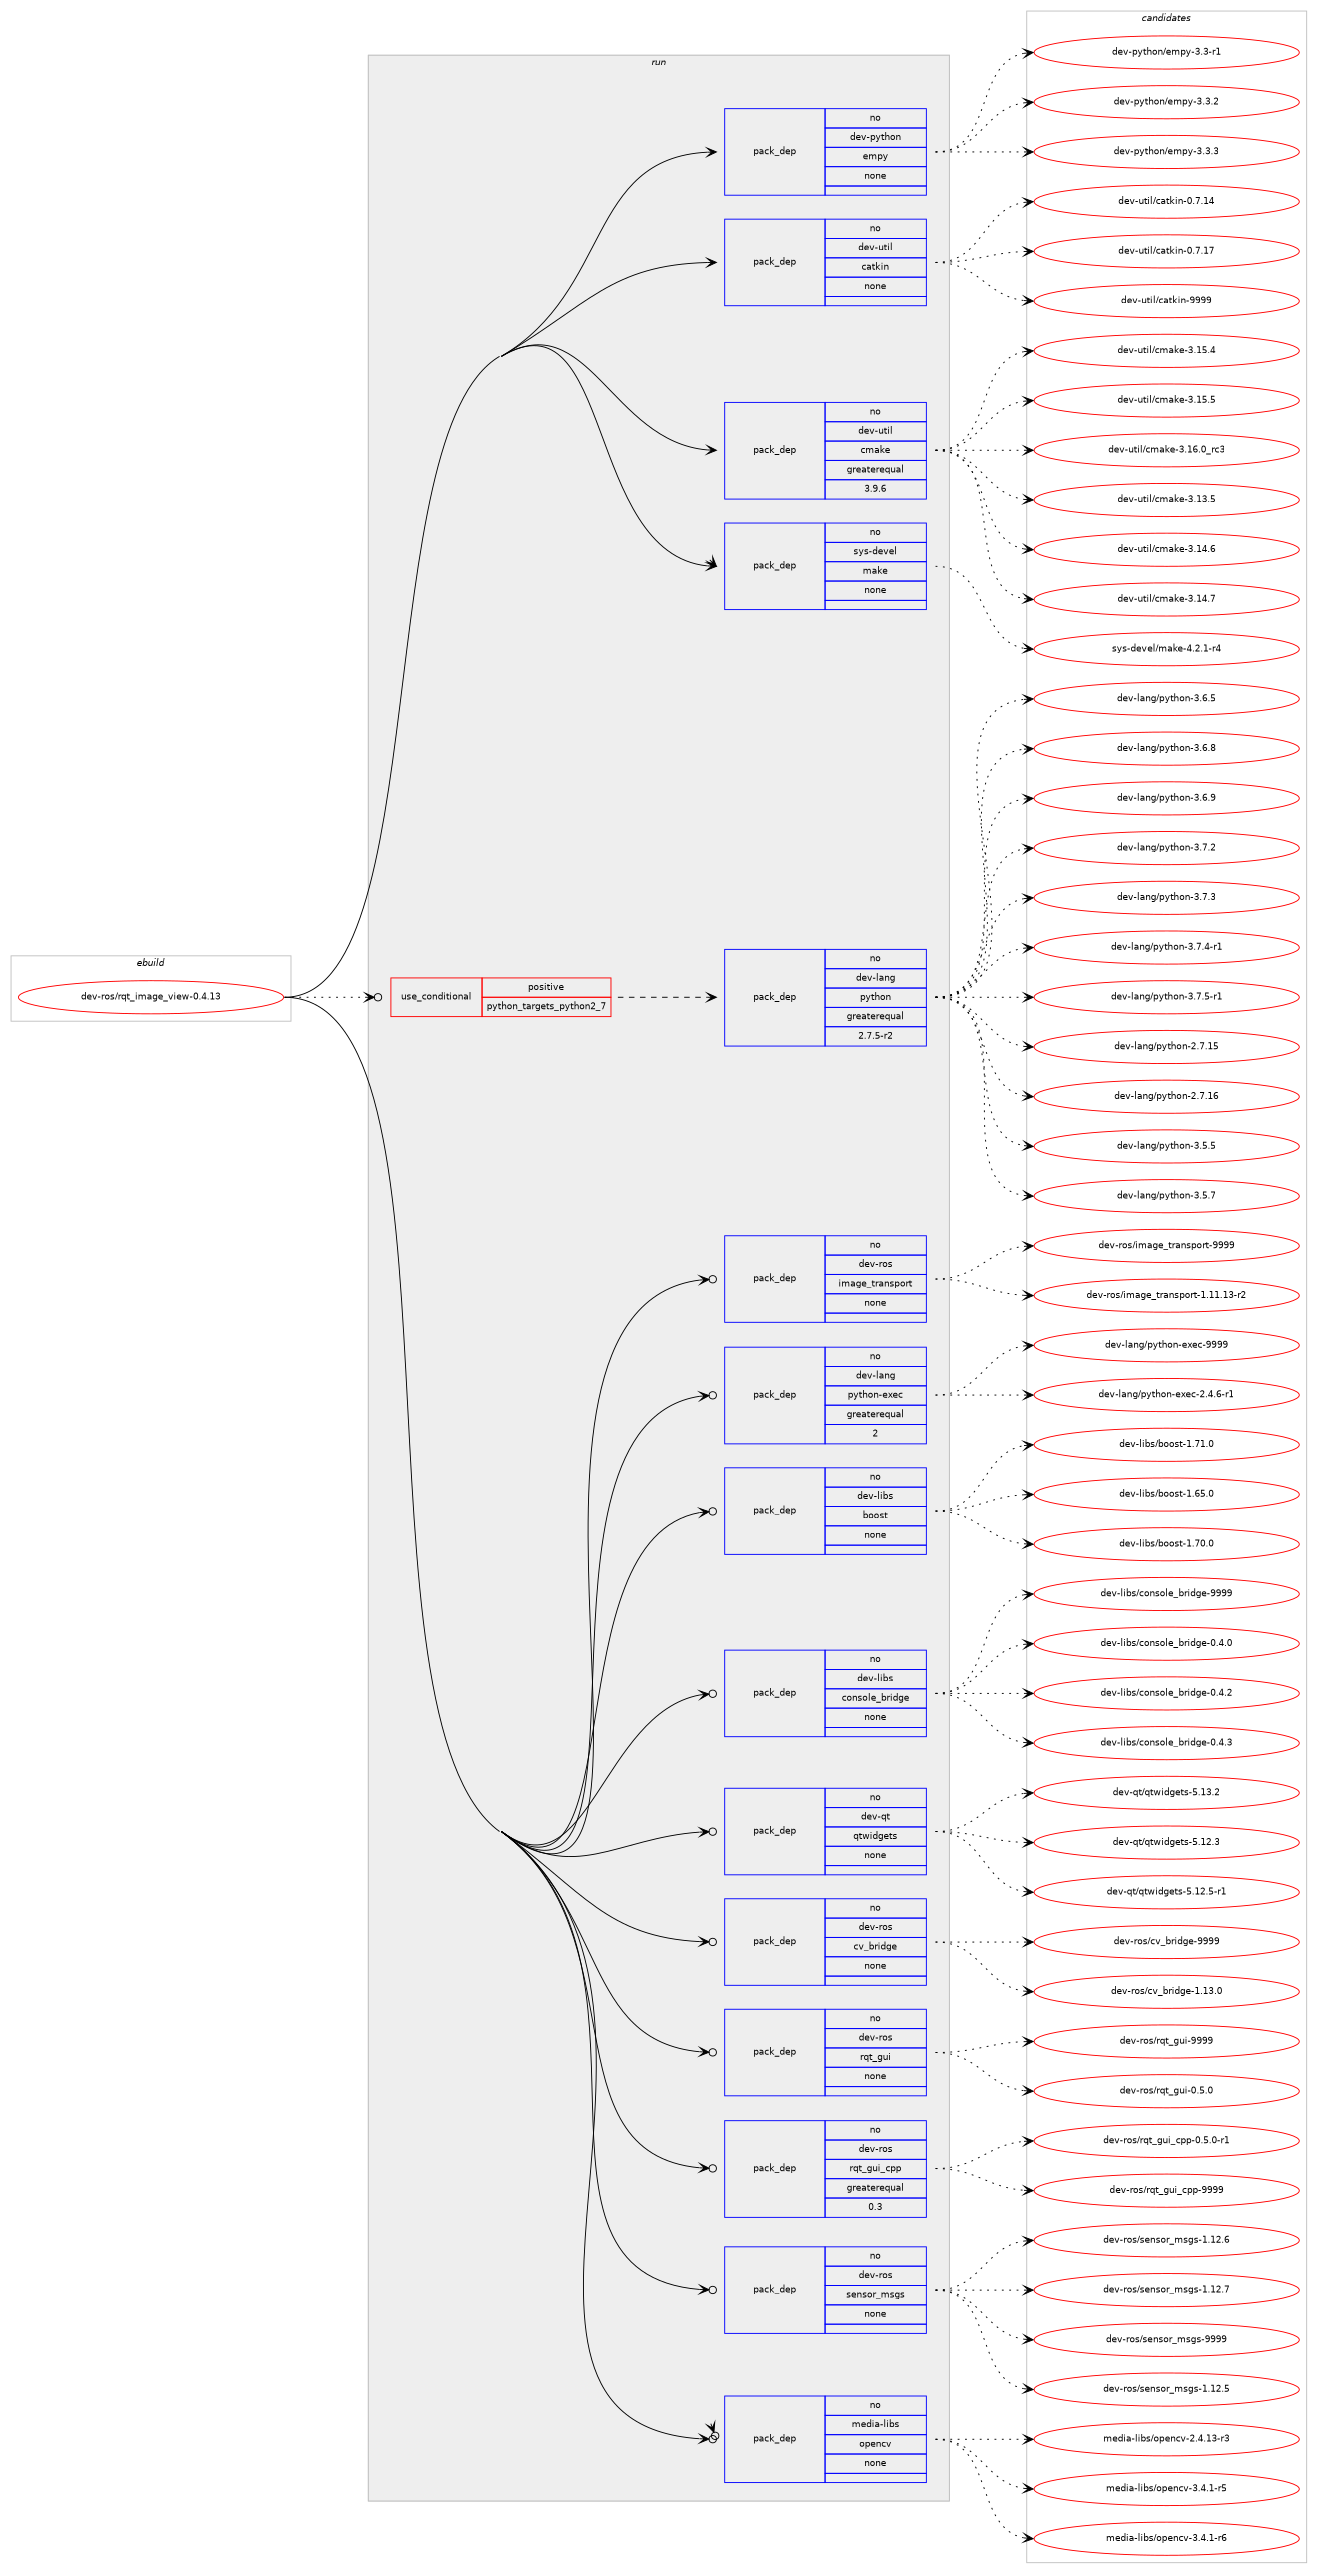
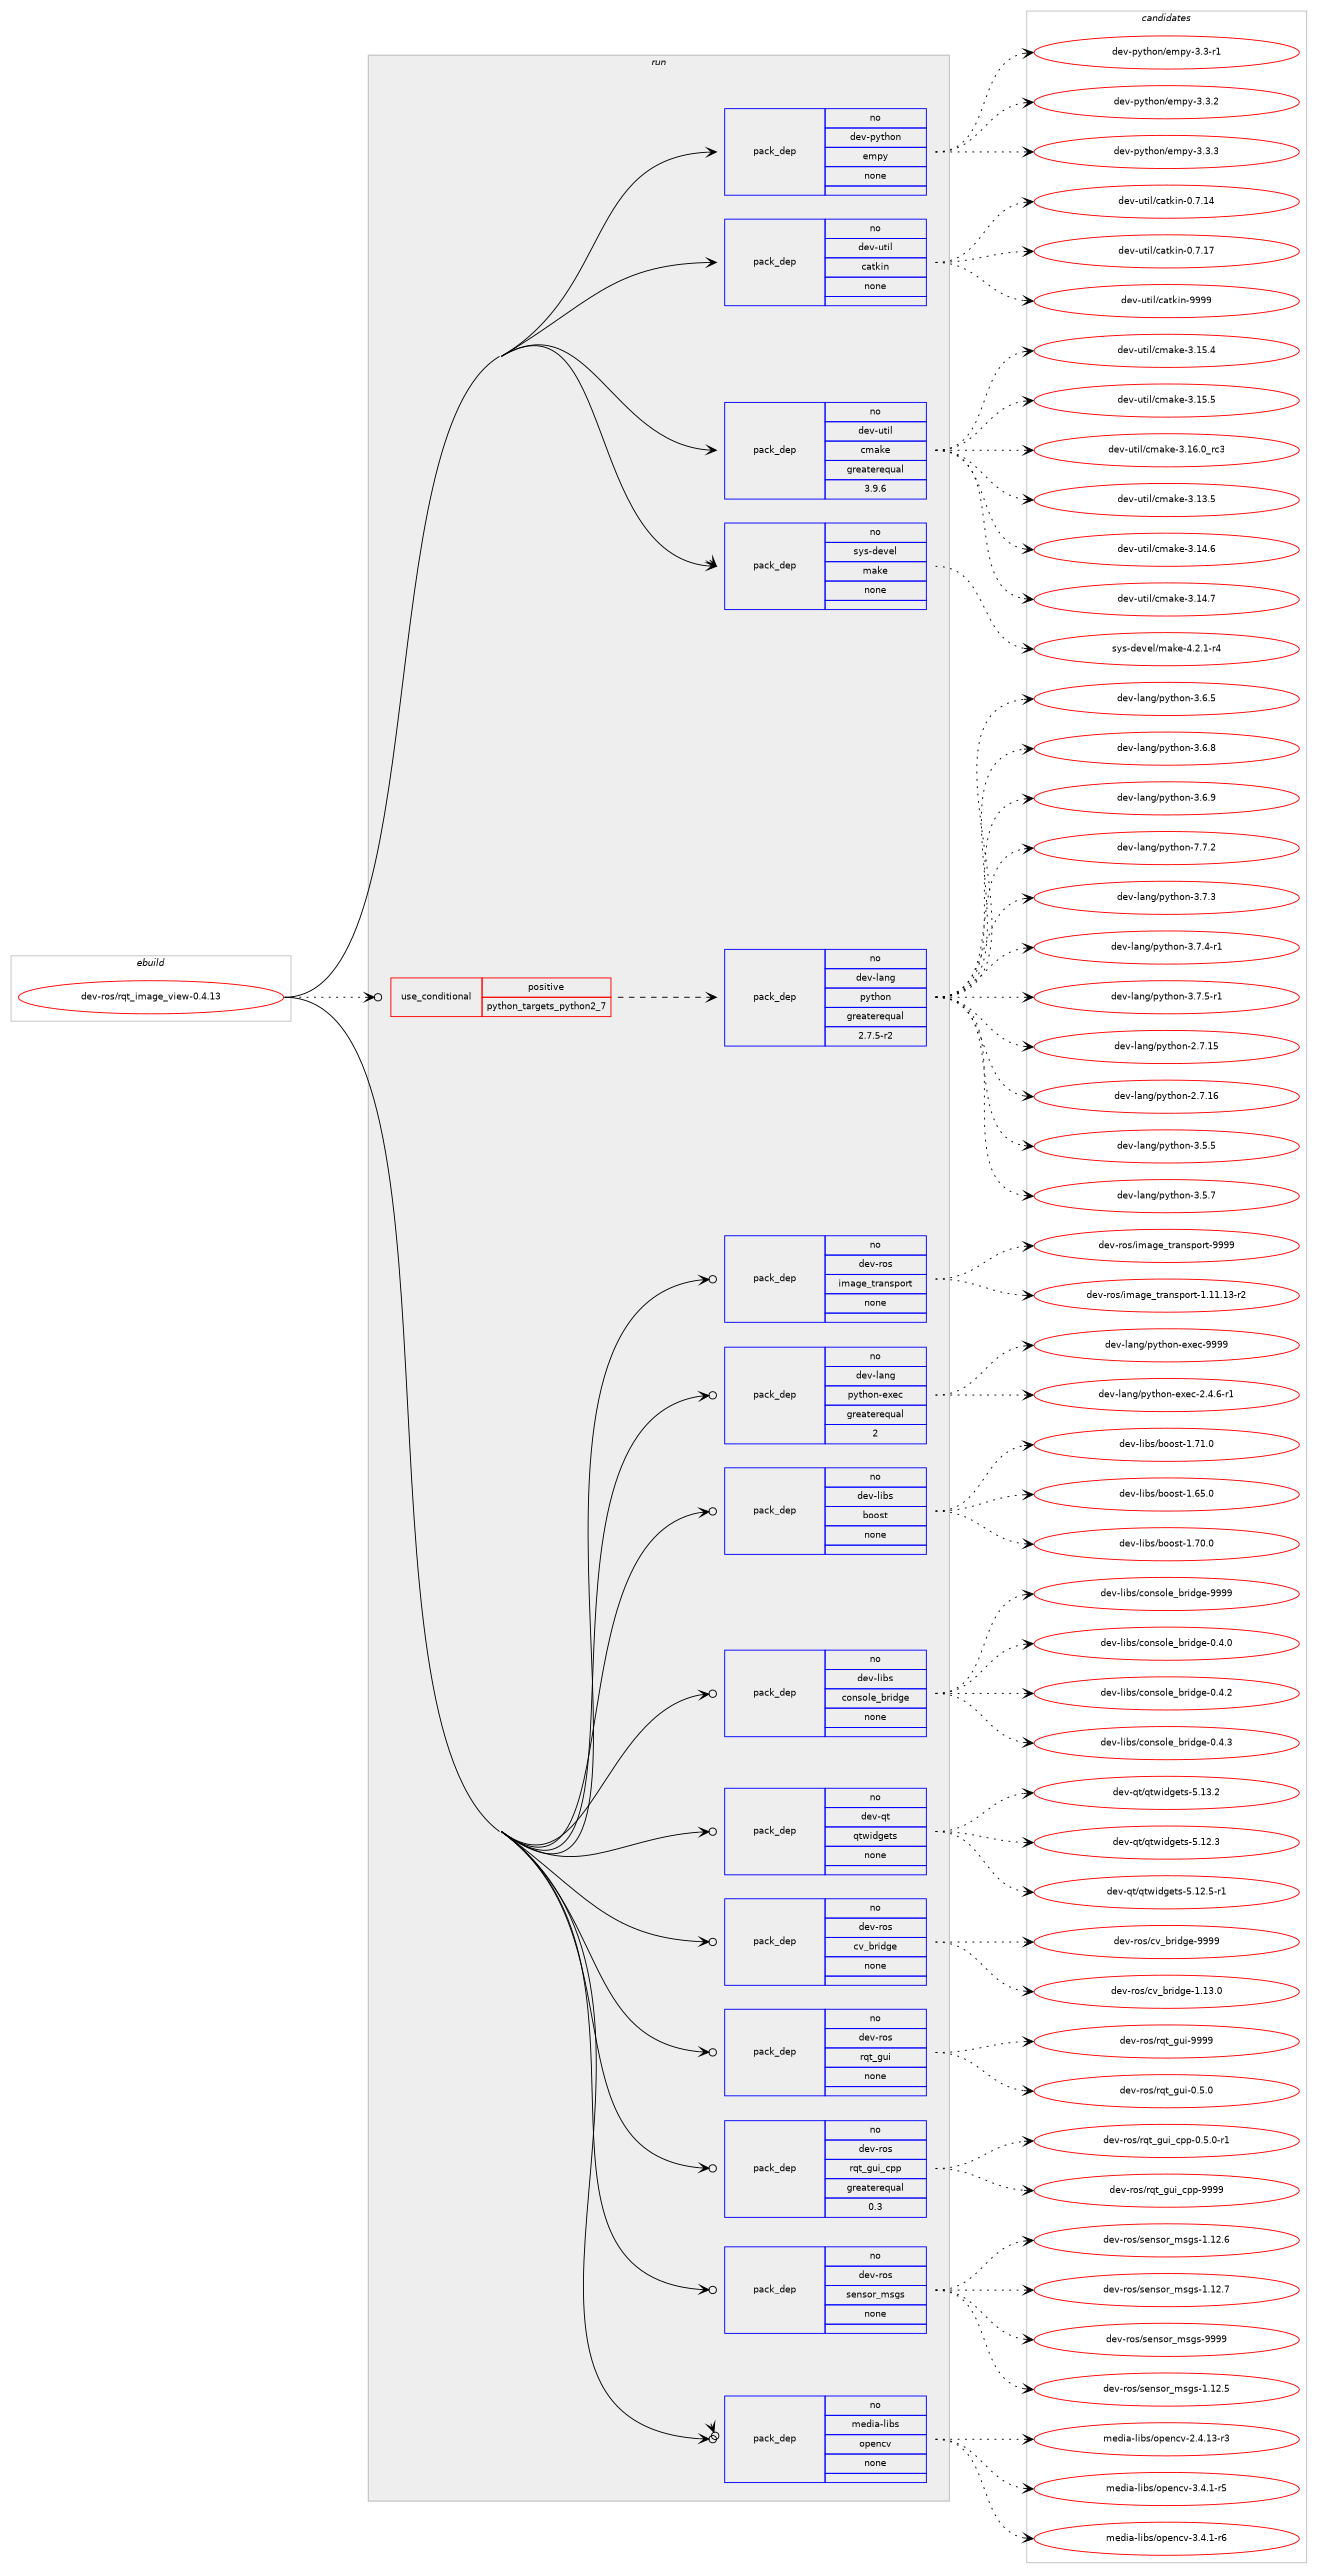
node "dev-lang/python-3.7.2": label "dev-lang/python-3.7.2" -> "dev-lang/python-7.7.2"
